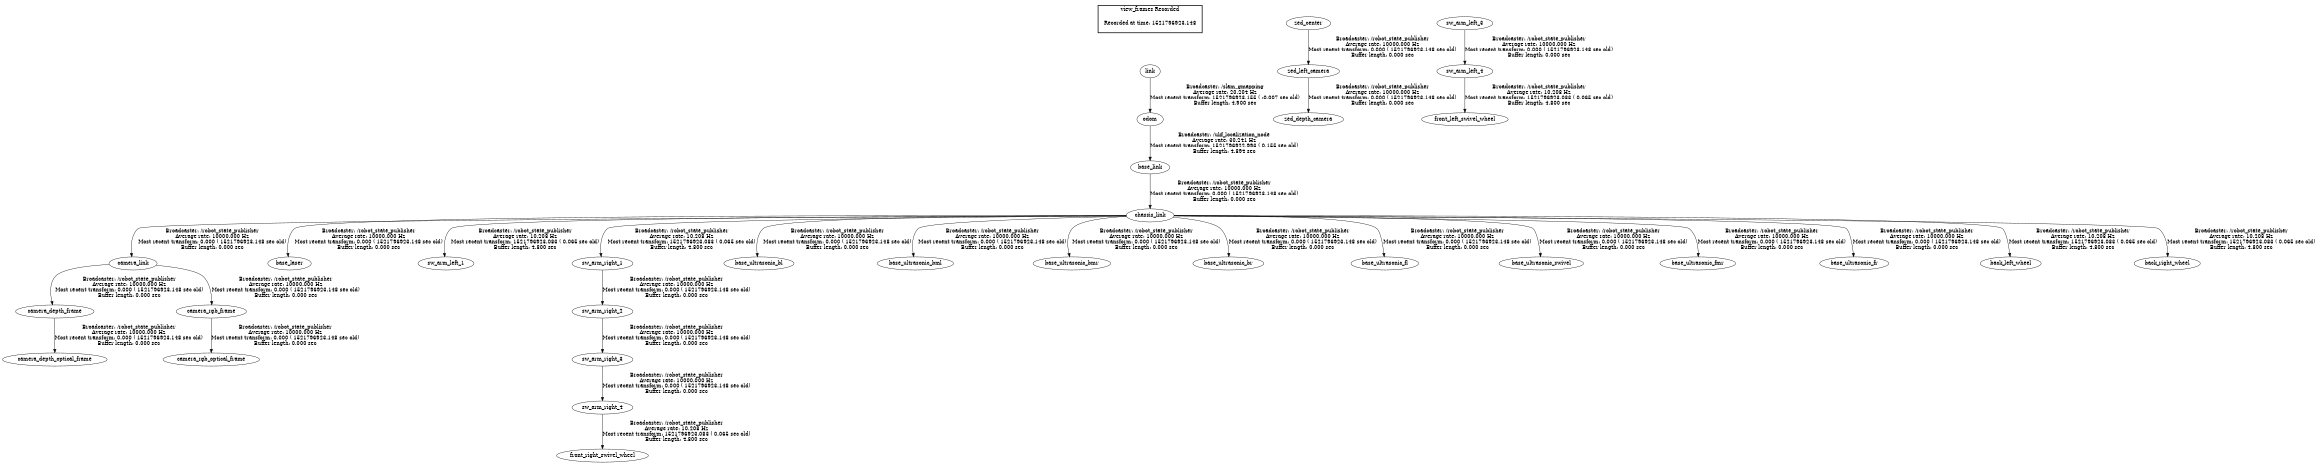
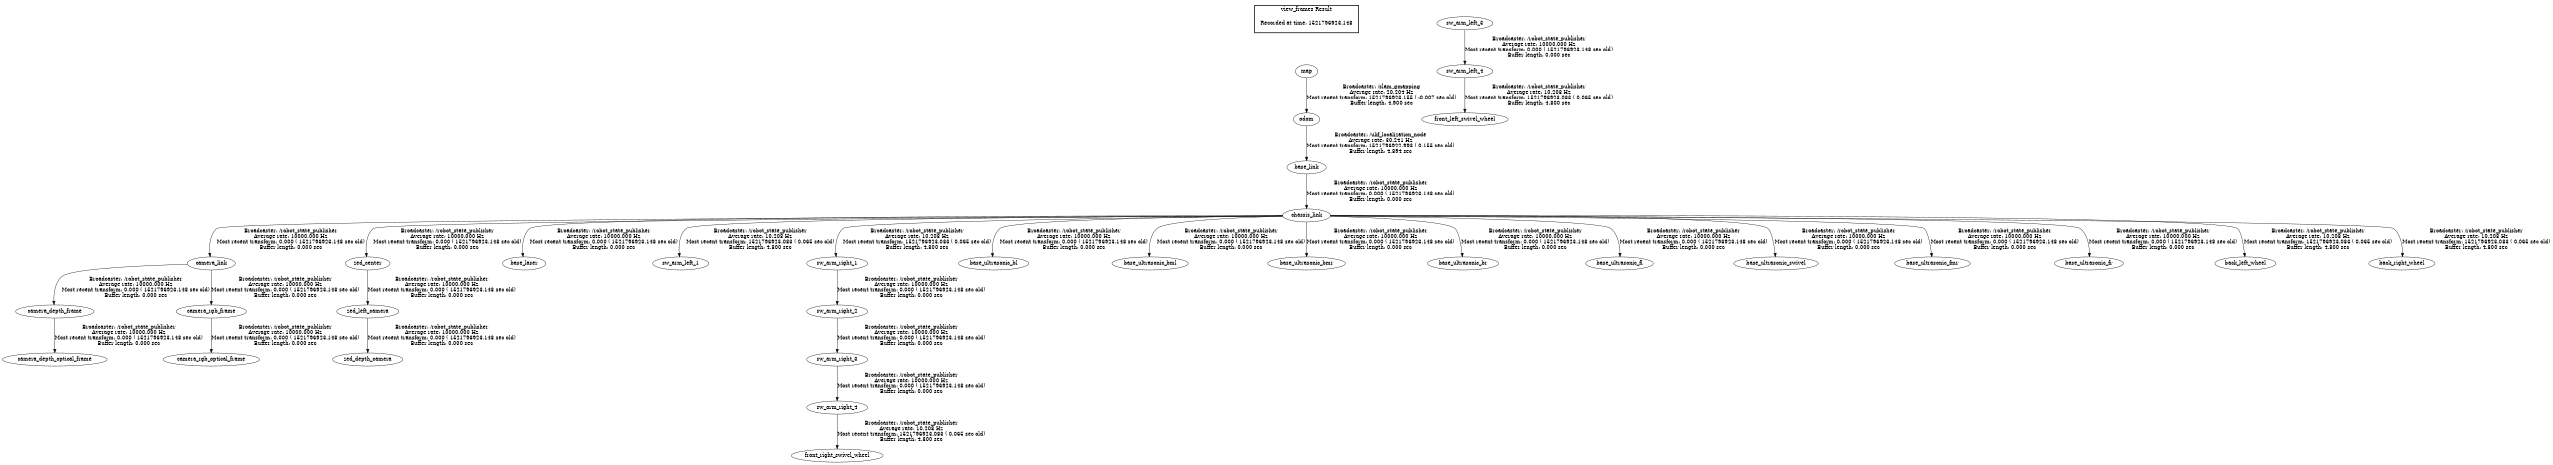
cluster "view_frames Recorded": label "view_frames Recorded" -> "view_frames Result"
node "link": label "link" -> "map"
edge "chassis_link" -> "zed_center": added, label "Broadcaster: /robot_state_publisher Average rate: 10000.000 Hz Most recent transform: 0.000 ( 1521796923.148 sec old) Buffer length: 0.000 sec"
